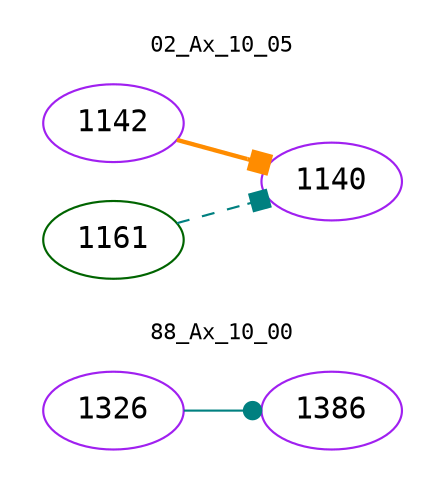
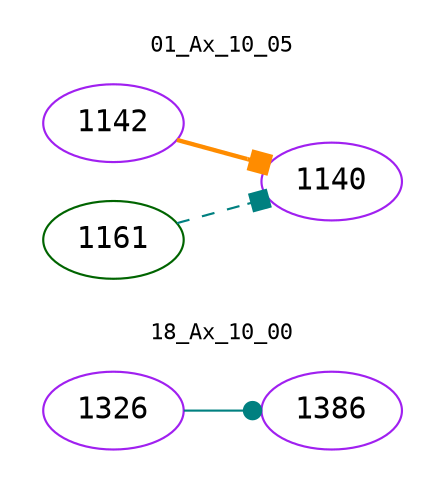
cluster "02_Ax_10_05": label "02_Ax_10_05" -> "01_Ax_10_05"
cluster "88_Ax_10_00": label "88_Ax_10_00" -> "18_Ax_10_00"
